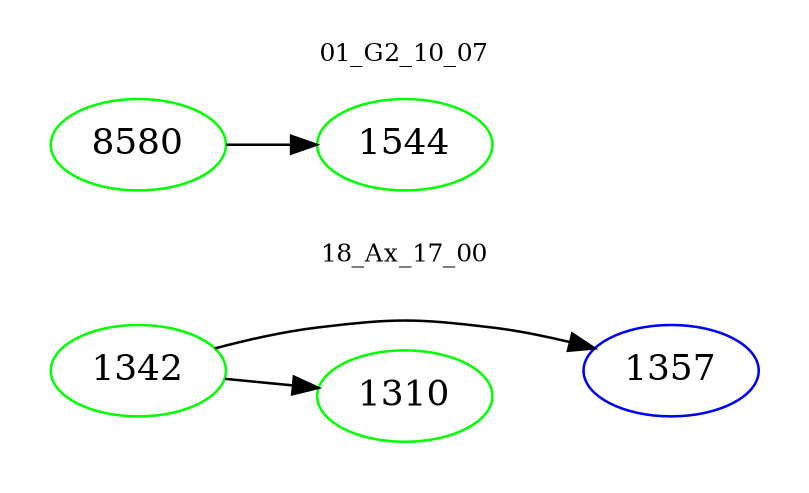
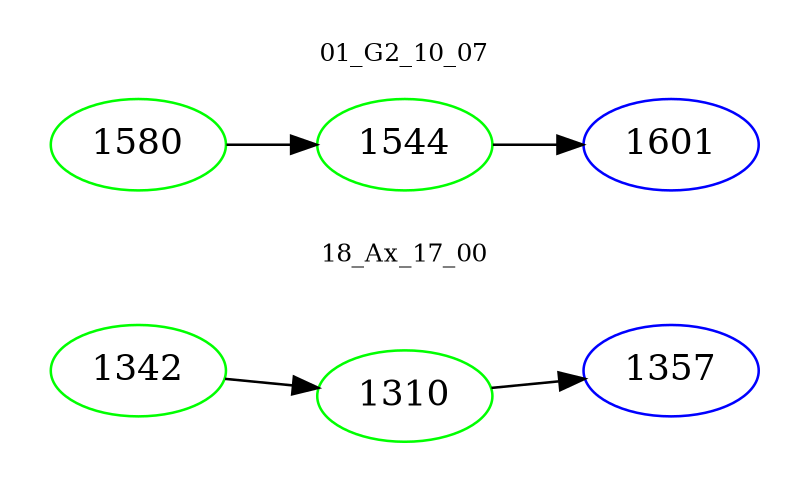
node "8580": label "8580" -> "1580"
node "1601": added
edge "1342" -> "1357": now "1310" -> "1357"
